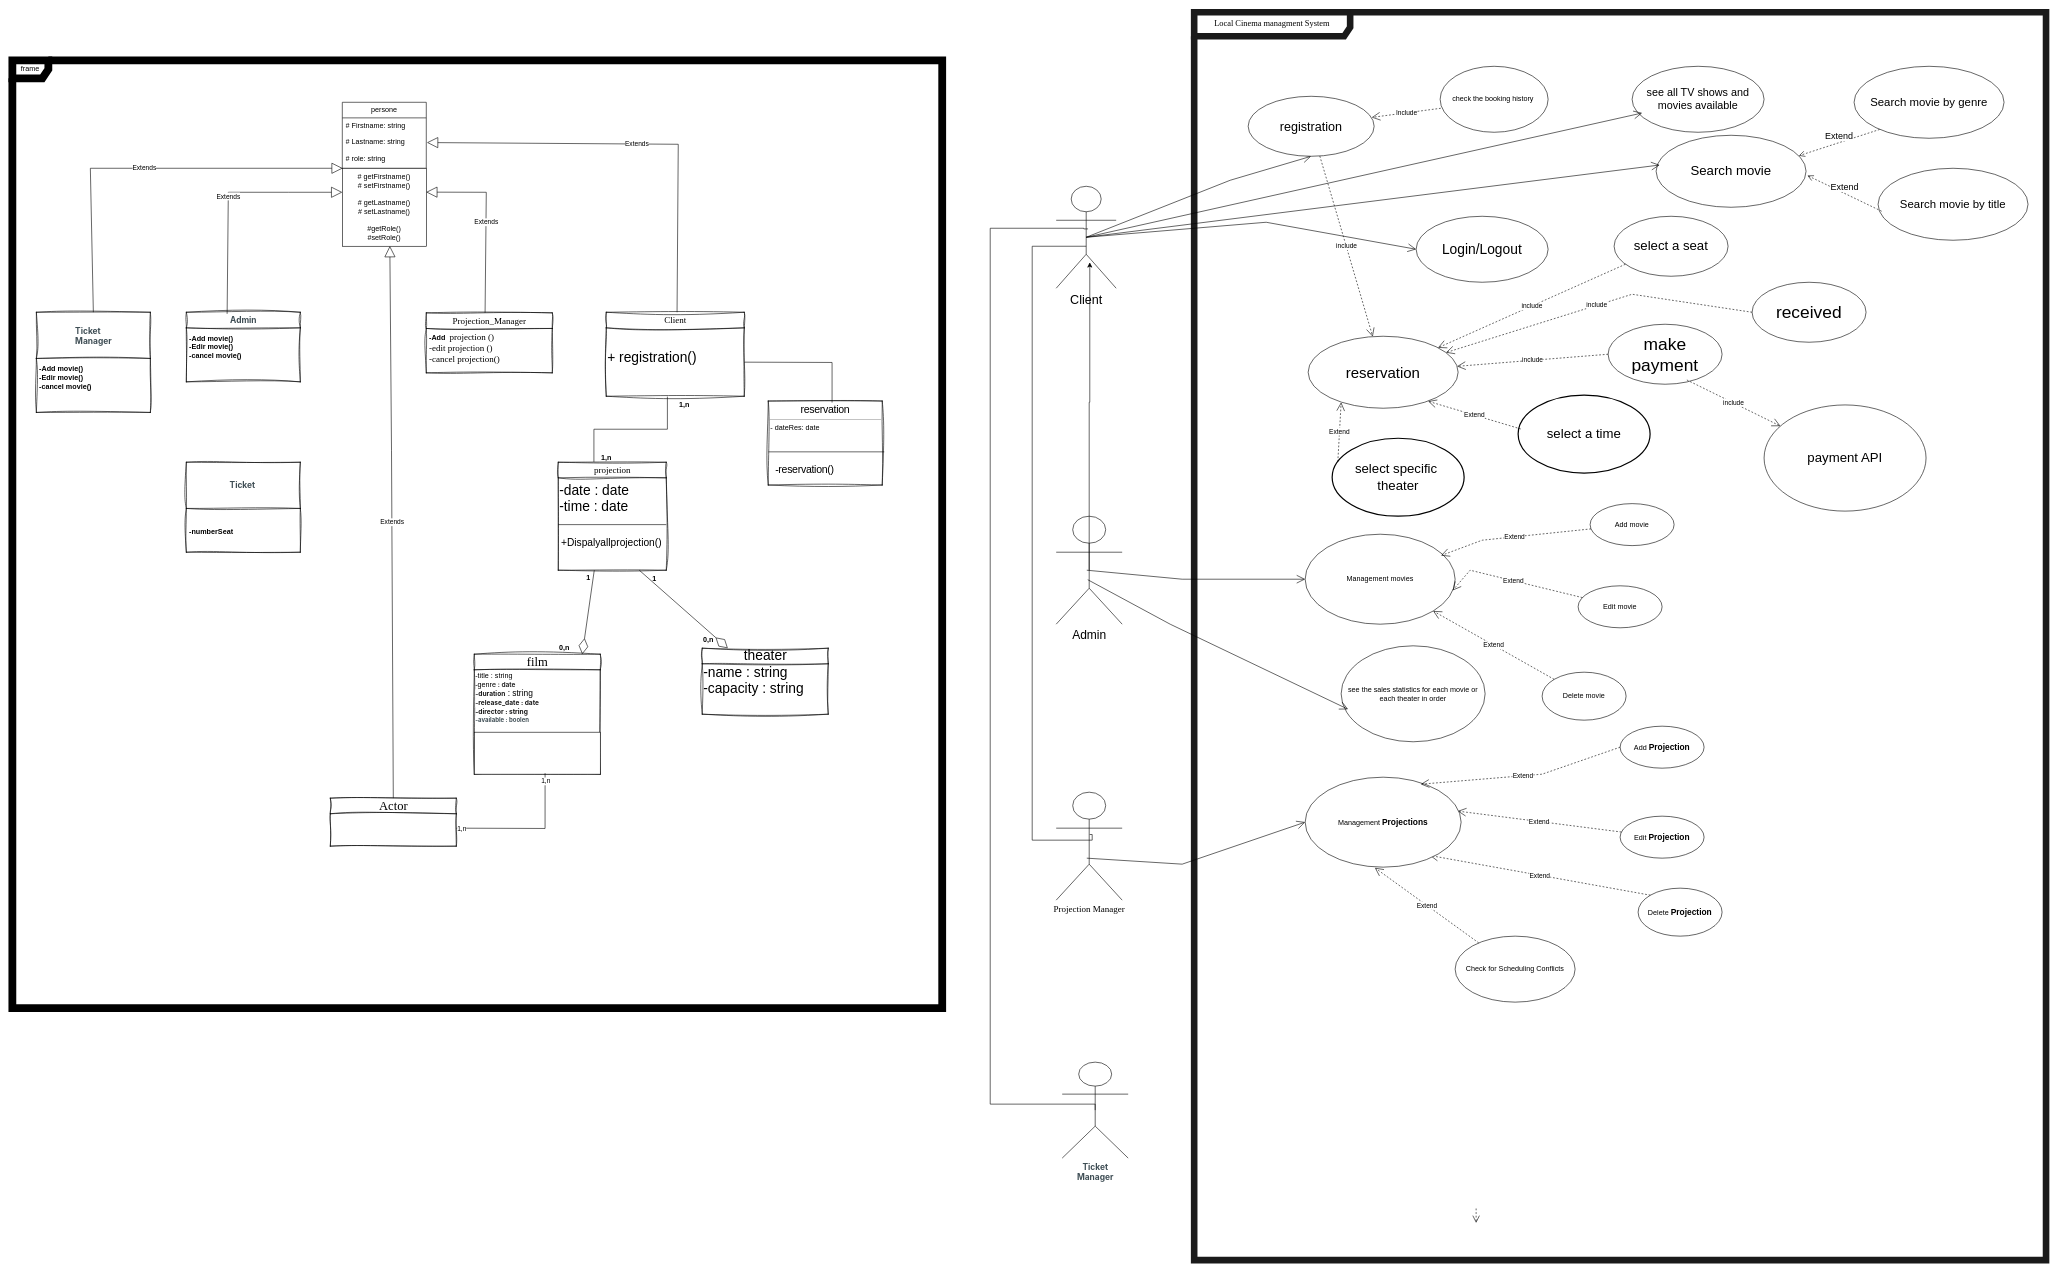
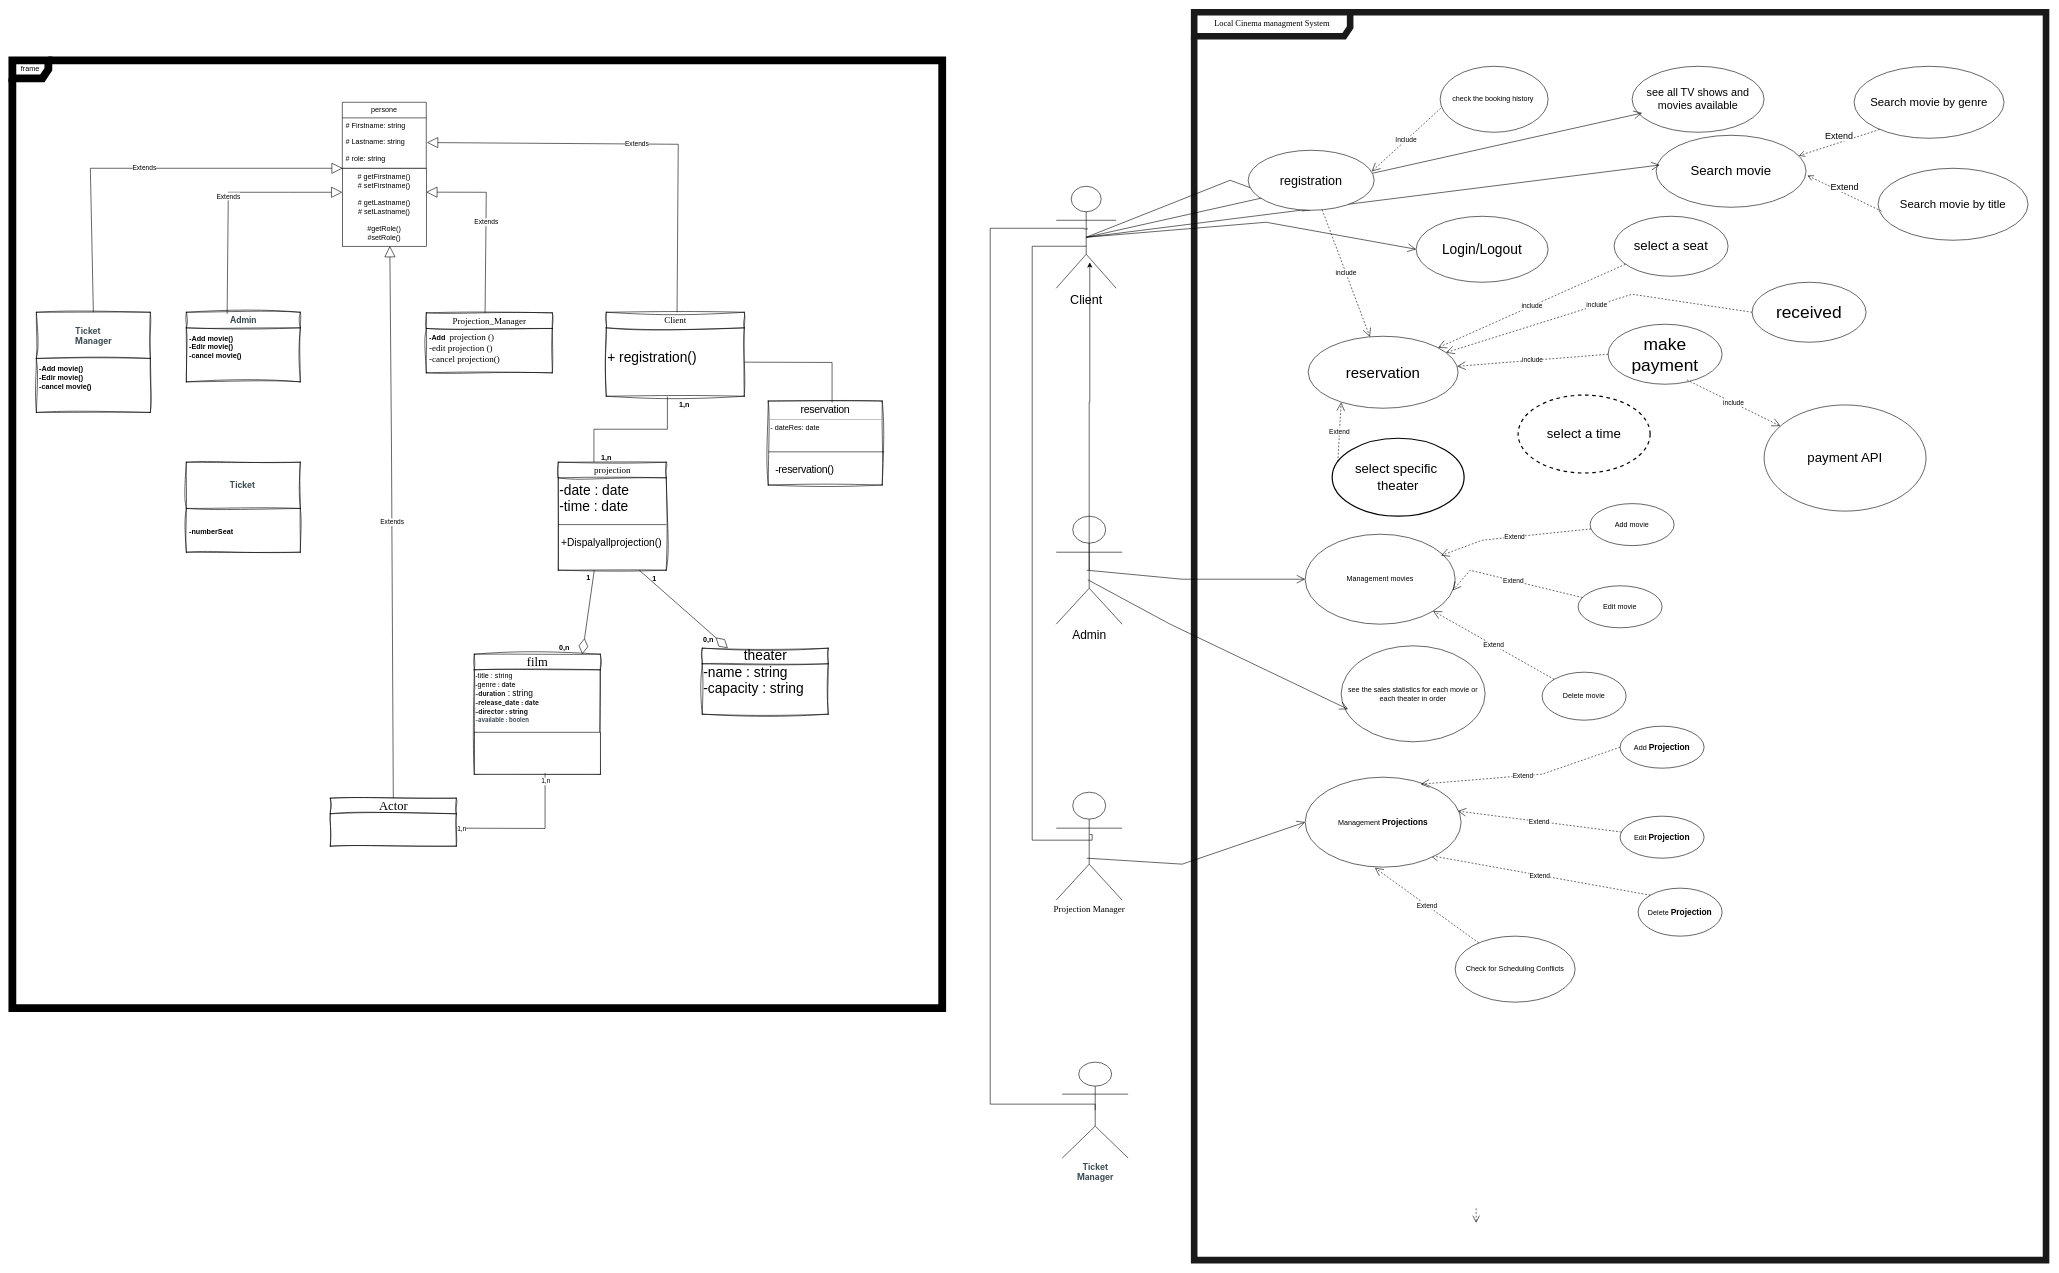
node "registration": moved (1311, 126) -> (1311, 180)
edge "select a time" -> "reservation": removed, label "Extend"
node "select a time": style solid -> dashed
